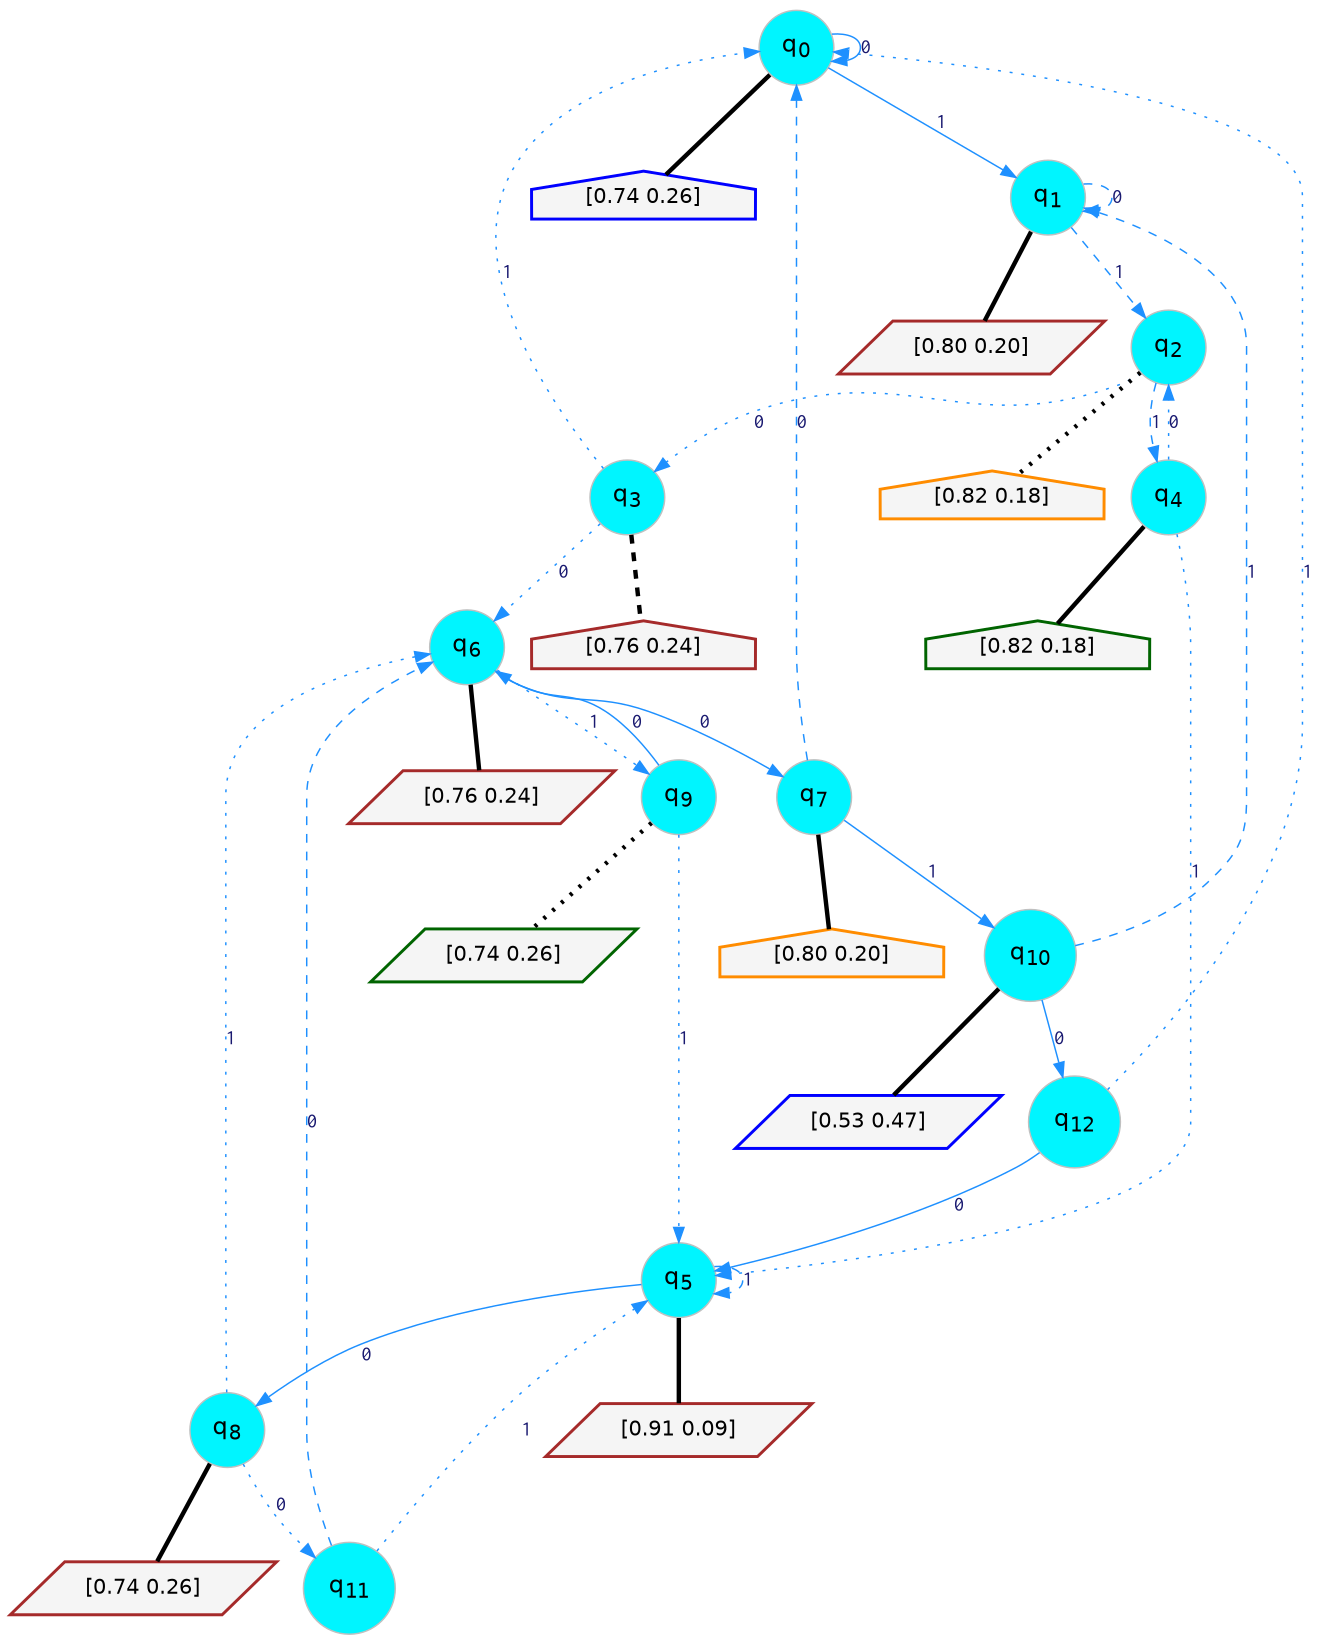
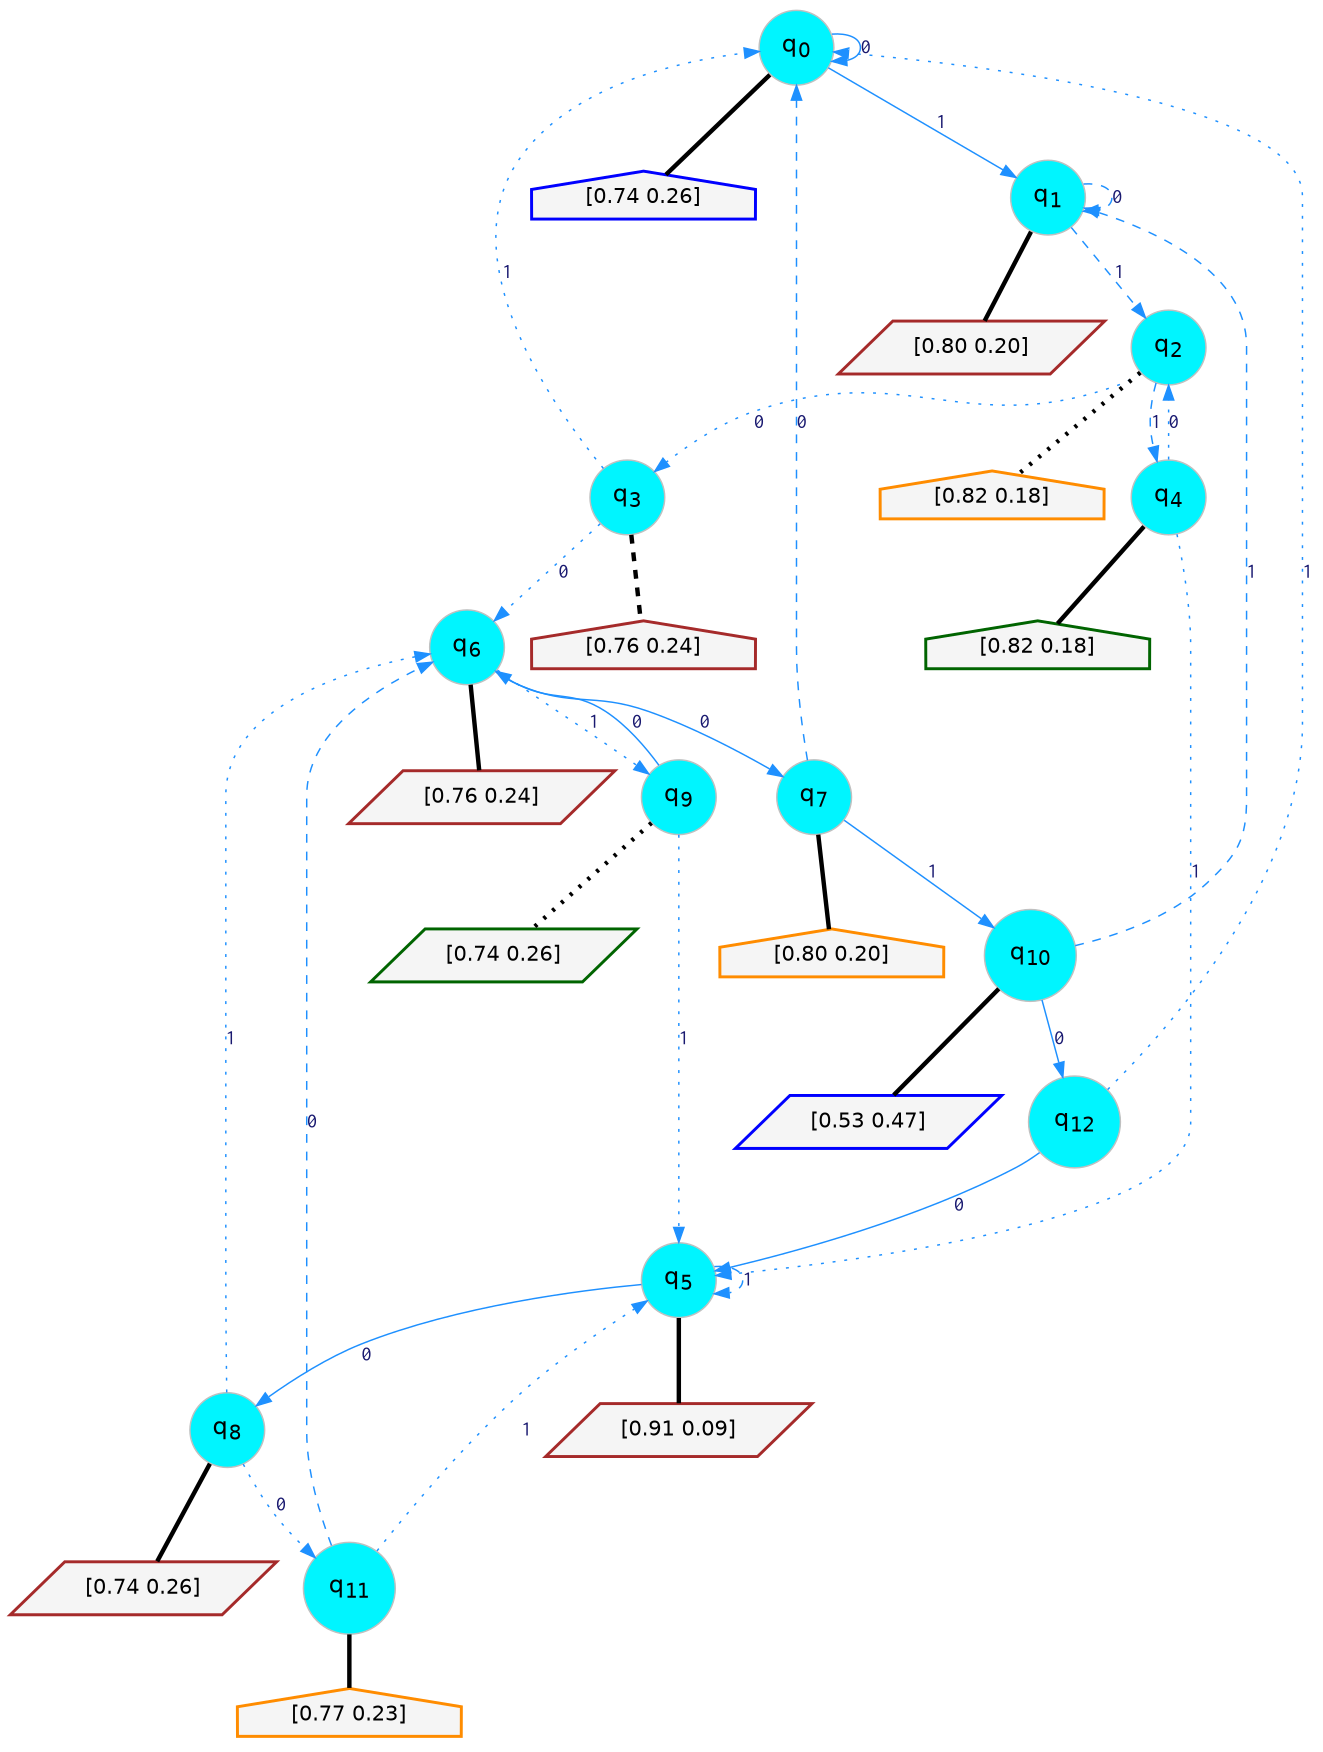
node "[0.77 0.23]": added
